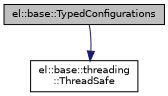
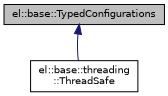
edge "el::base::TypedConfigurations" -> "el::base::threading ::ThreadSafe": reversed
